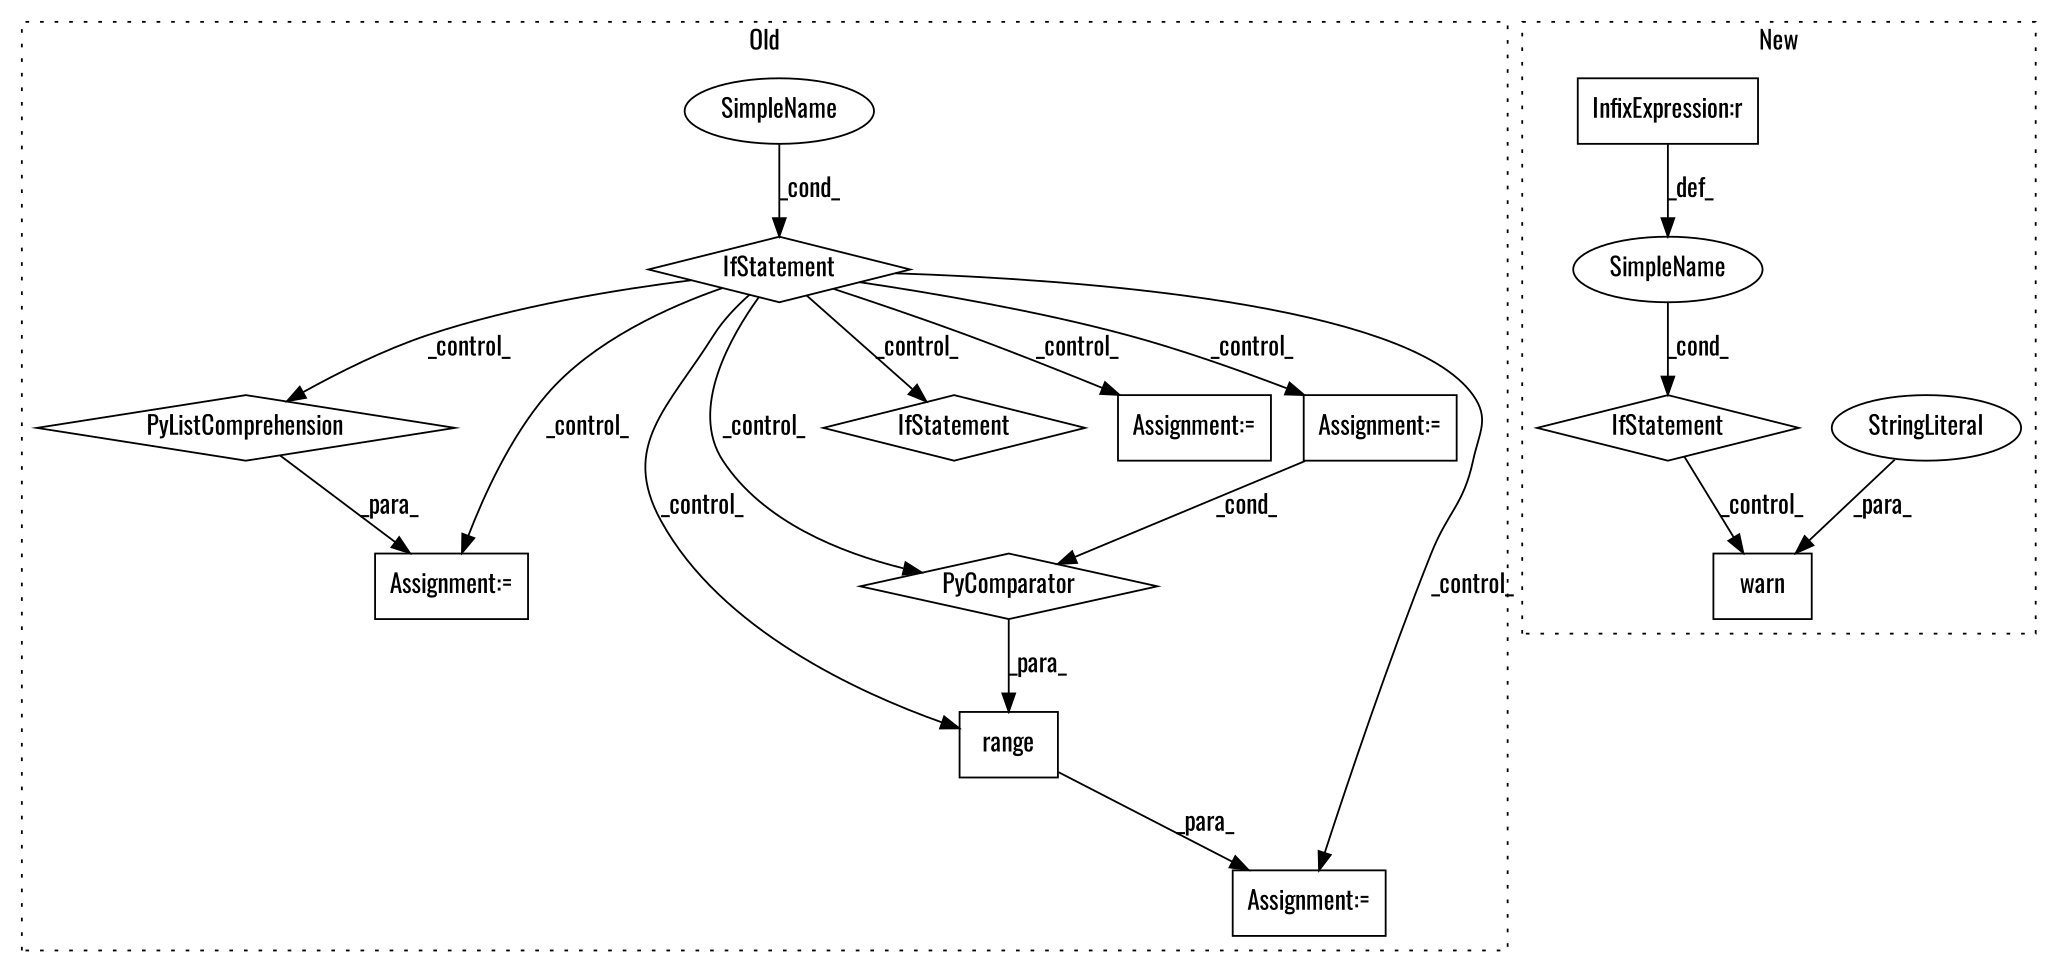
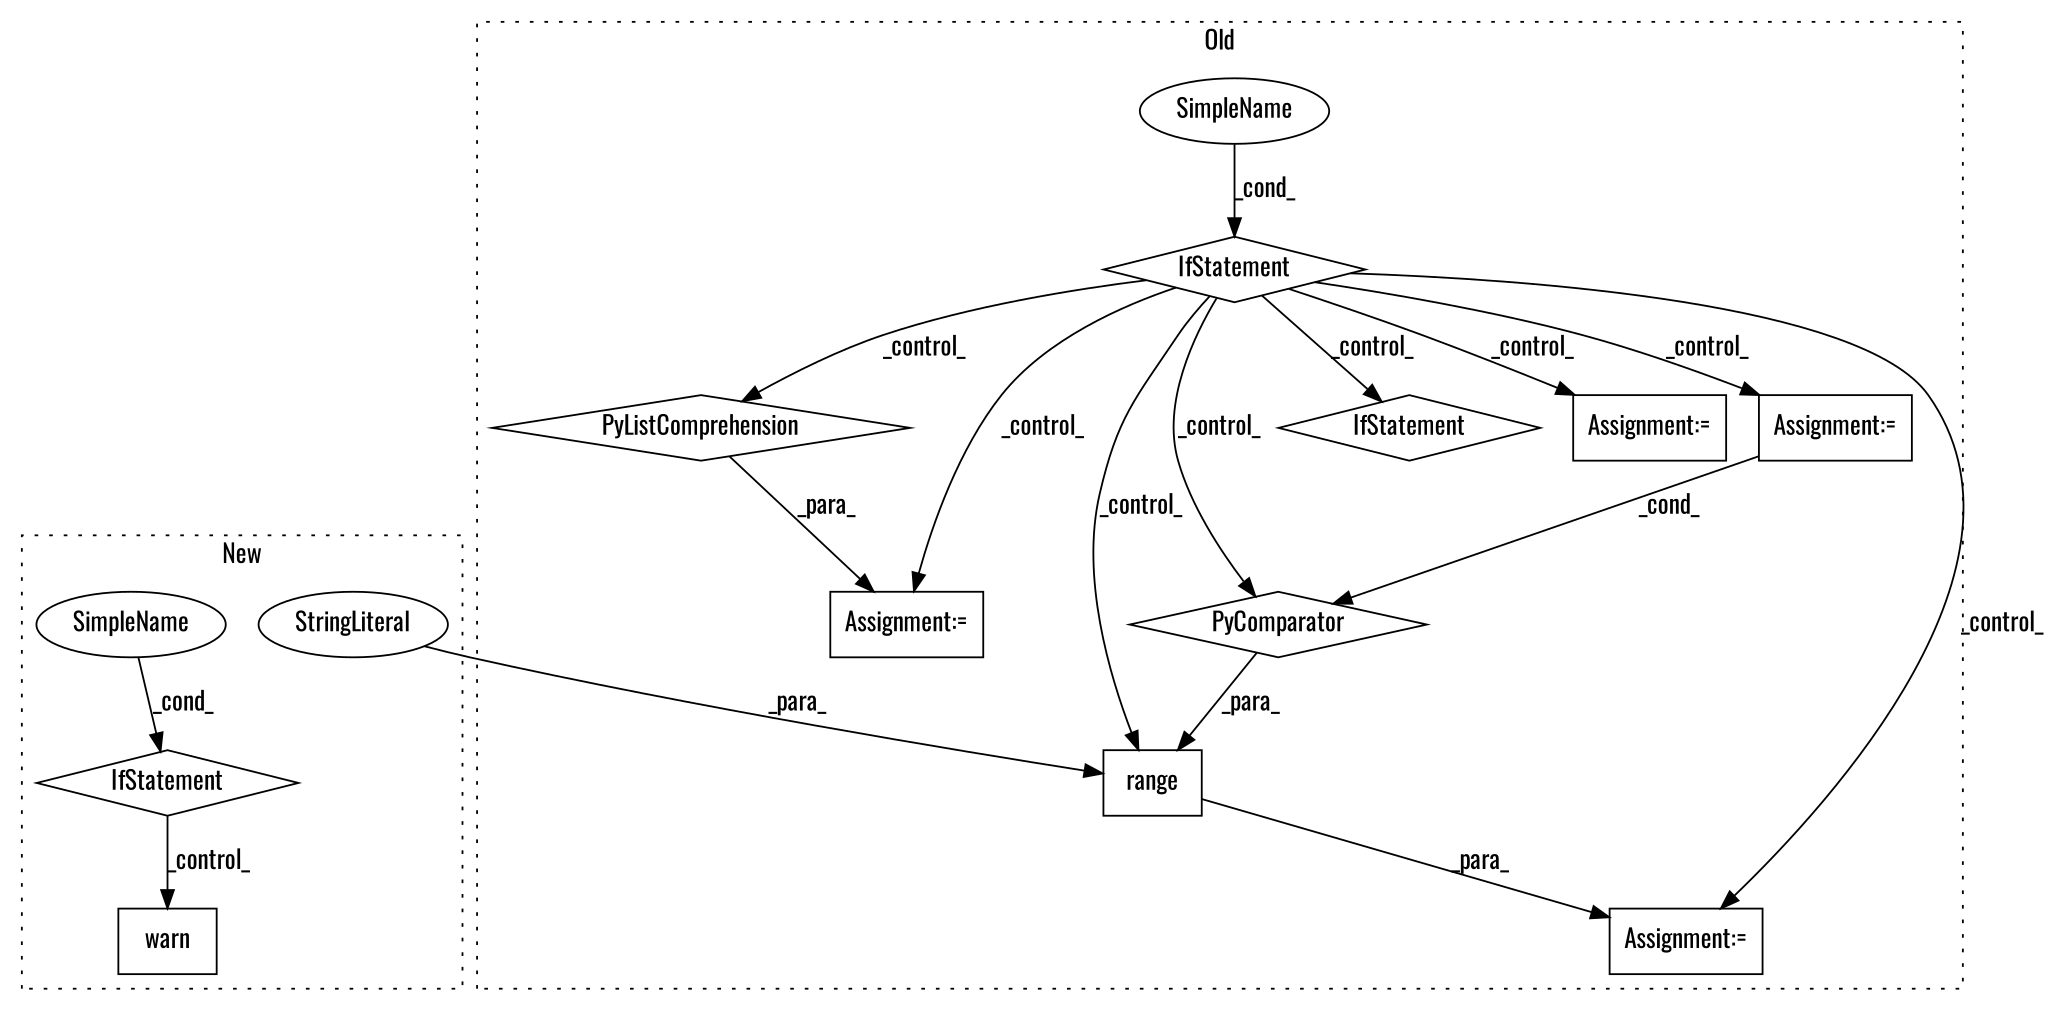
node "InfixExpression:r": removed
edge "StringLiteral" -> "warn": now "StringLiteral" -> "range"
